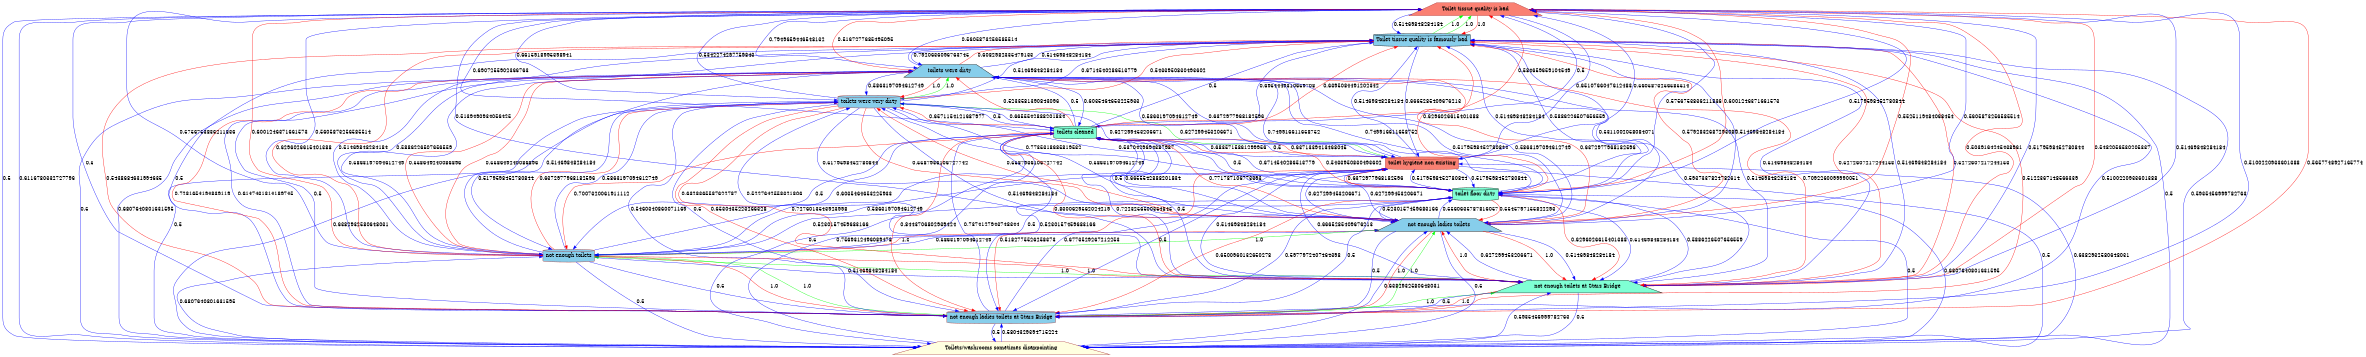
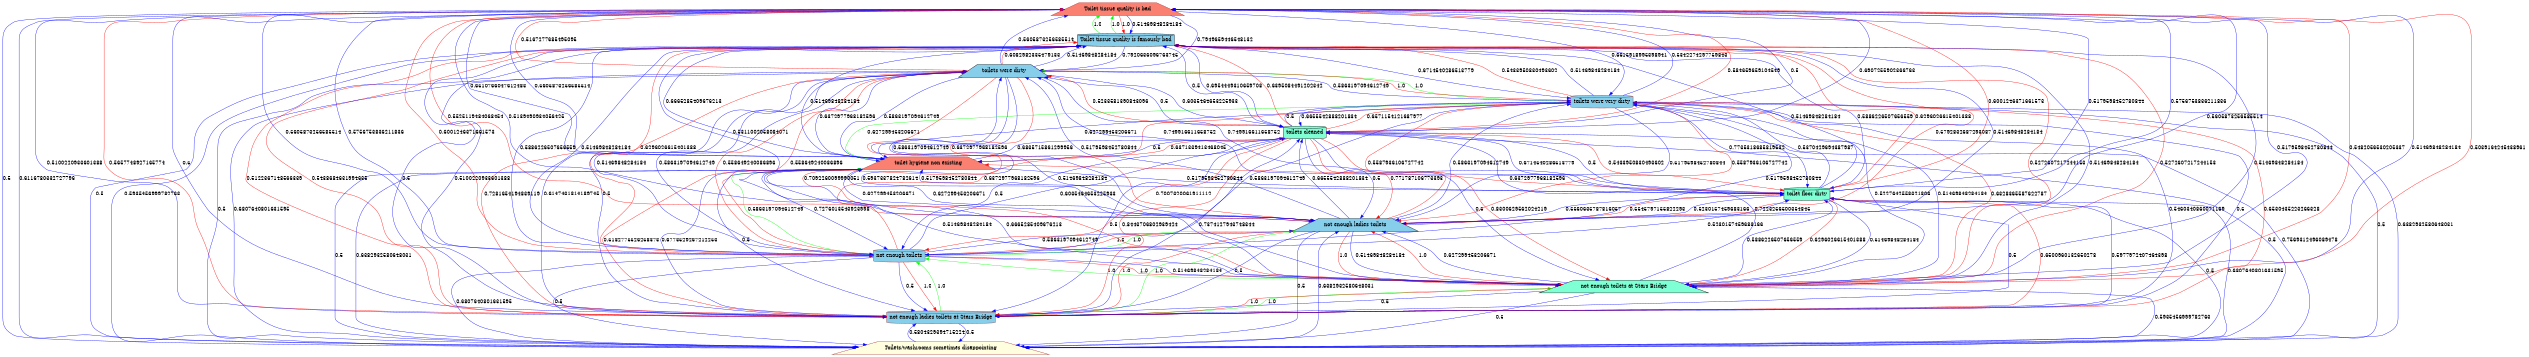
node "toilet hygiene non existing": shape cylinder -> trapezium
edge "not enough toilets" -> "toilet hygiene non existing": color blue -> green
edge "toilet floor dirty" -> "not enough toilets": removed, label "0.5230157459683166"
